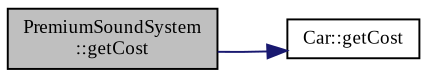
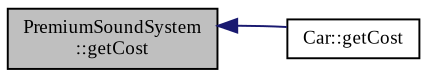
edge "PremiumSoundSystem ::getCost" -> "Car::getCost": reversed
